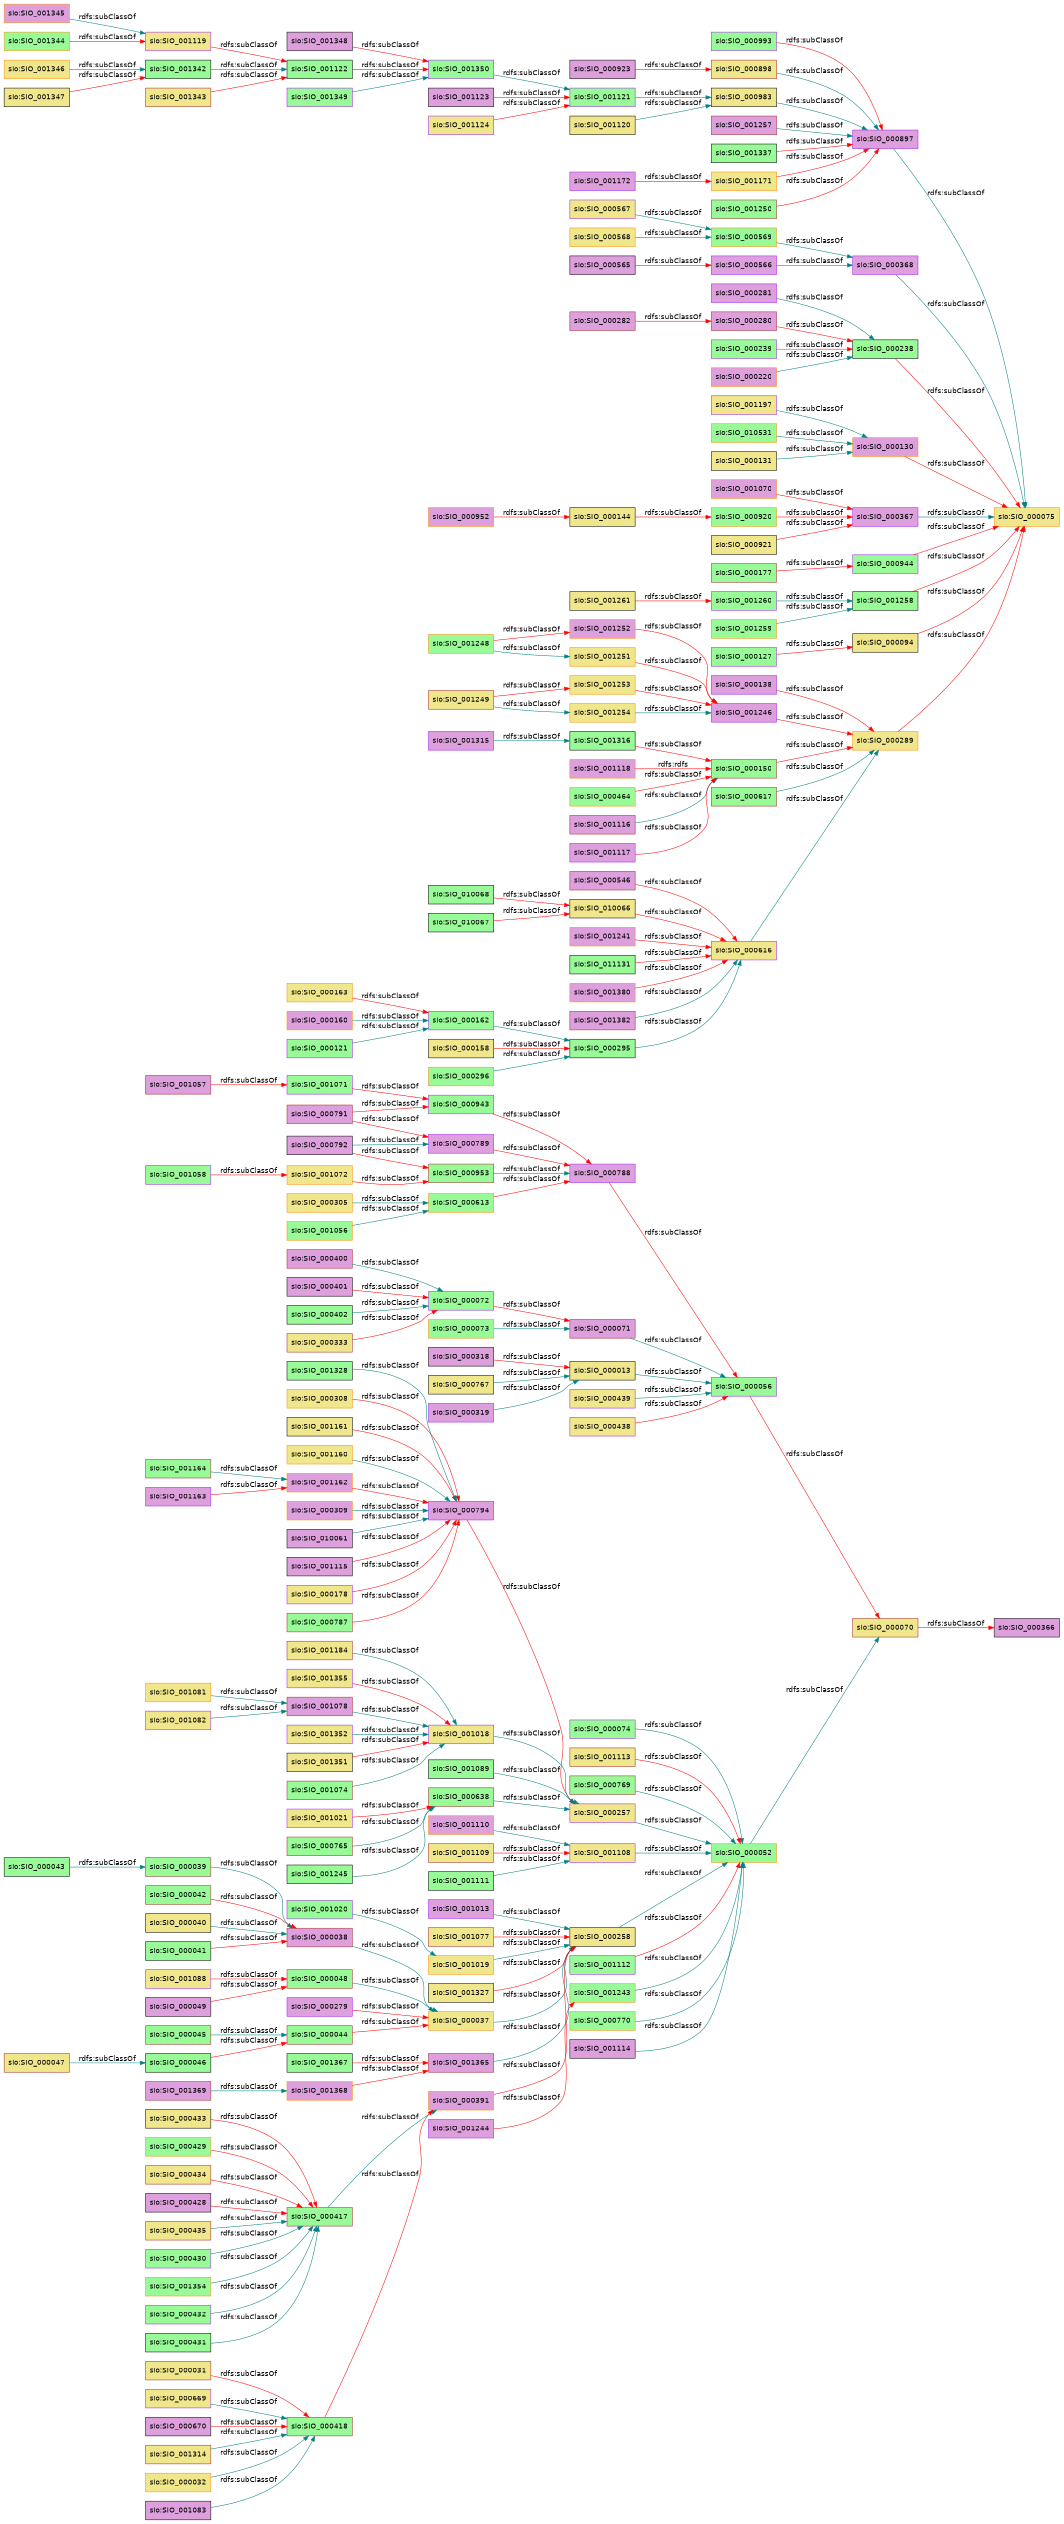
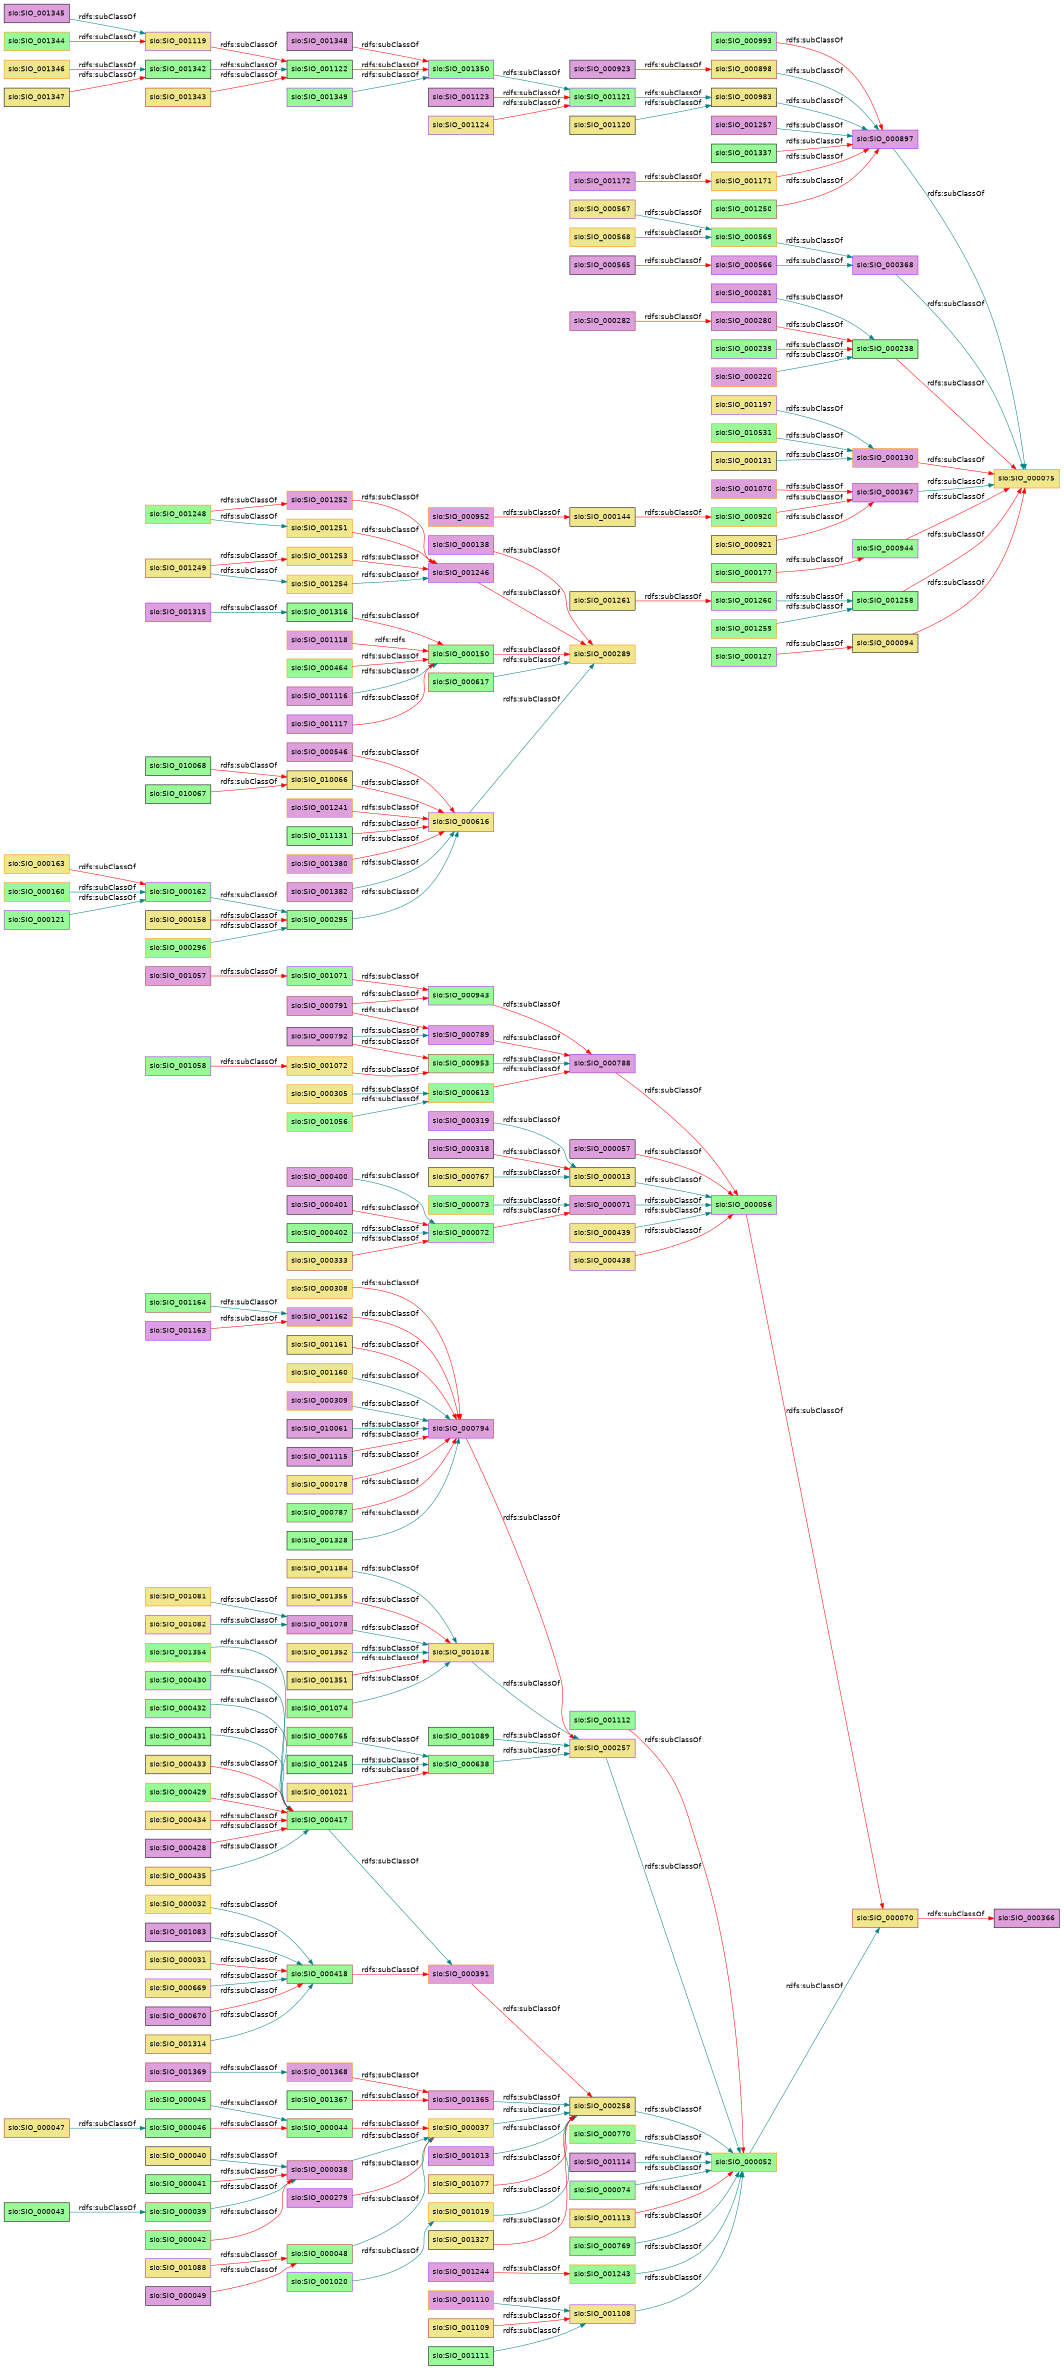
node "sio:SIO_001345": color darkorange -> black
edge "sio:SIO_000289" -> "sio:SIO_000075": removed, label "rdfs:subClassOf"
node "sio:SIO_000160": fillcolor plum -> palegreen
node "sio:SIO_000057": added
